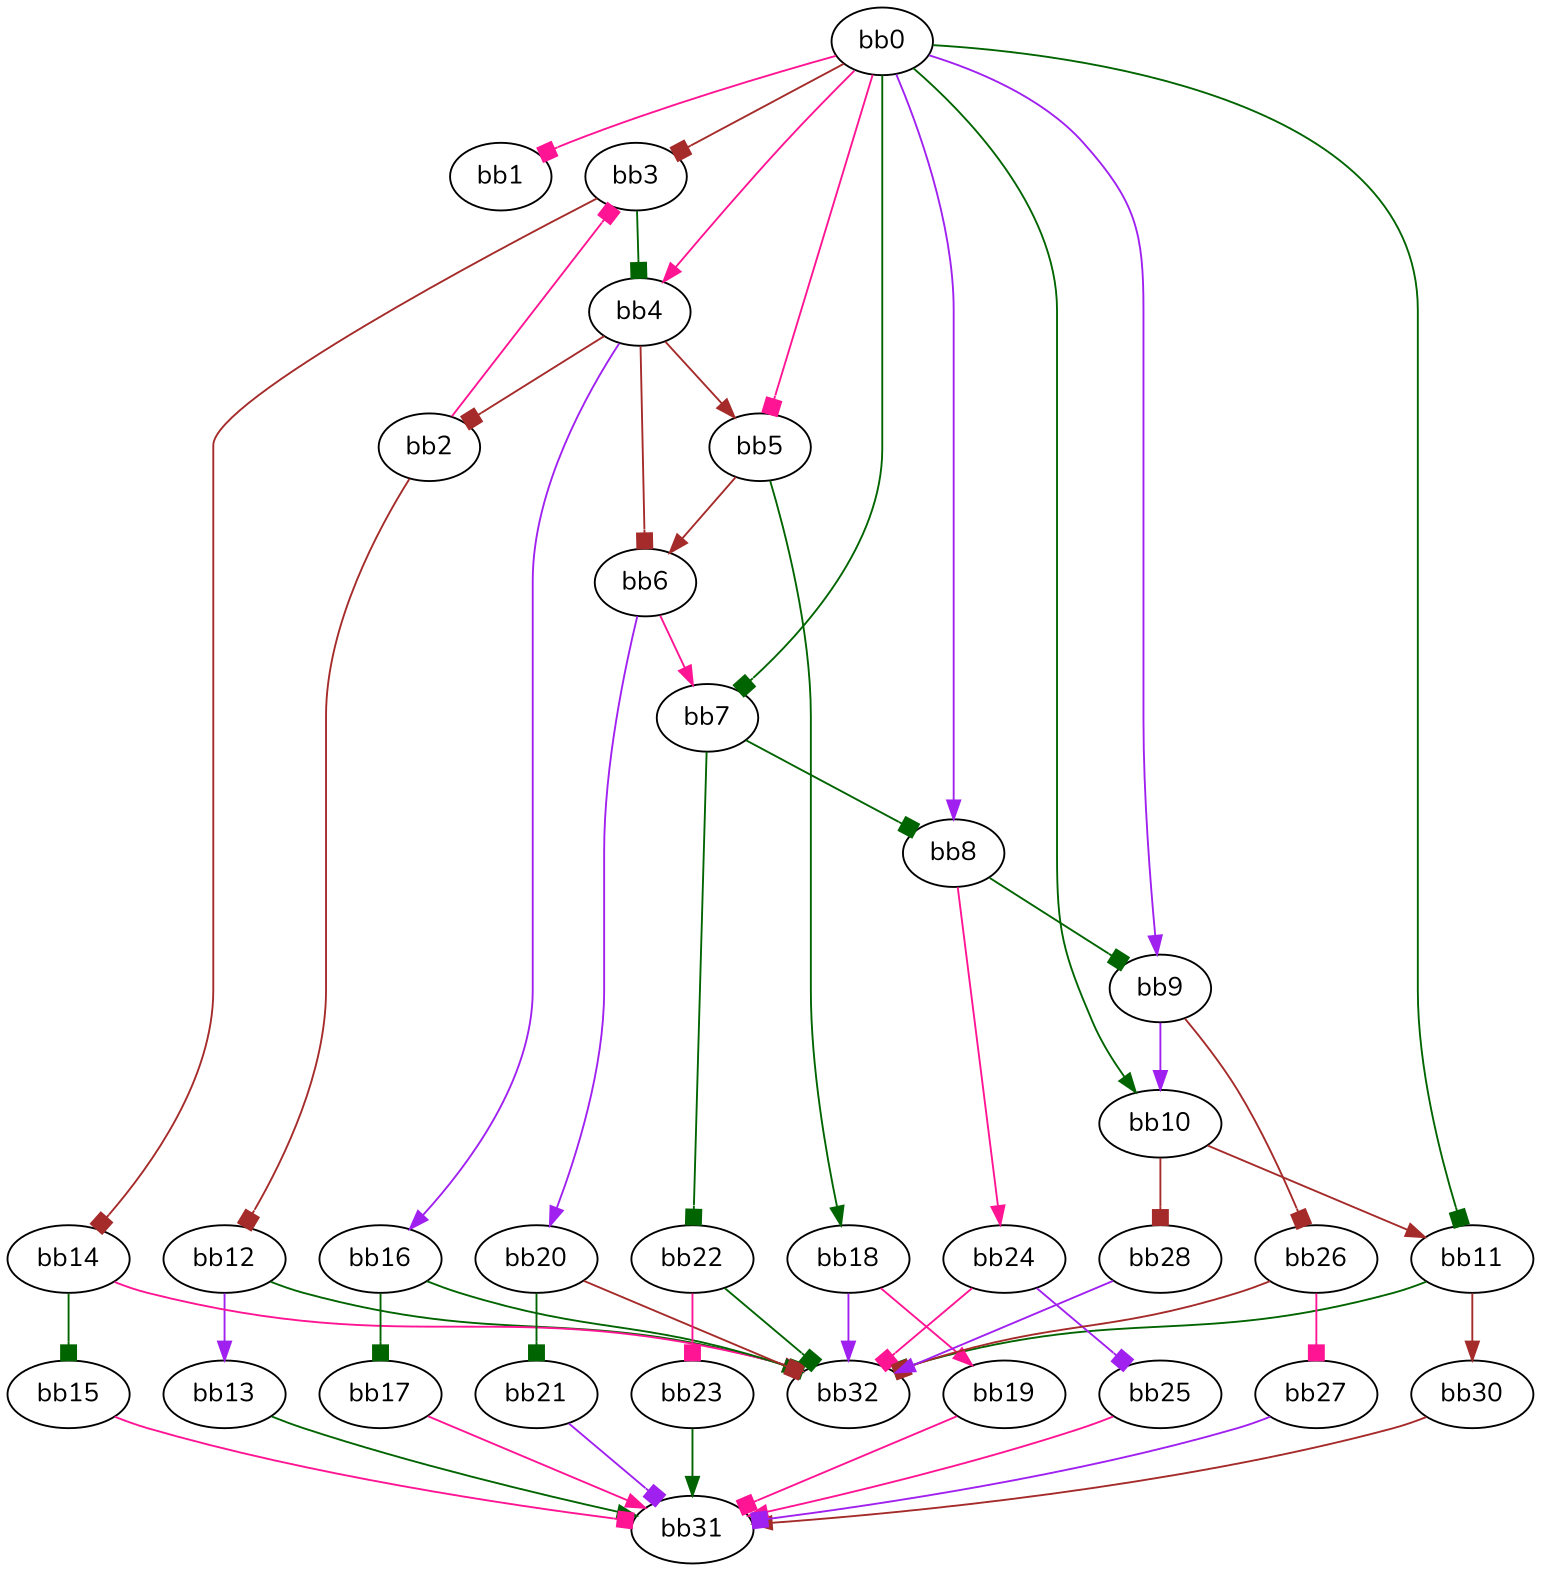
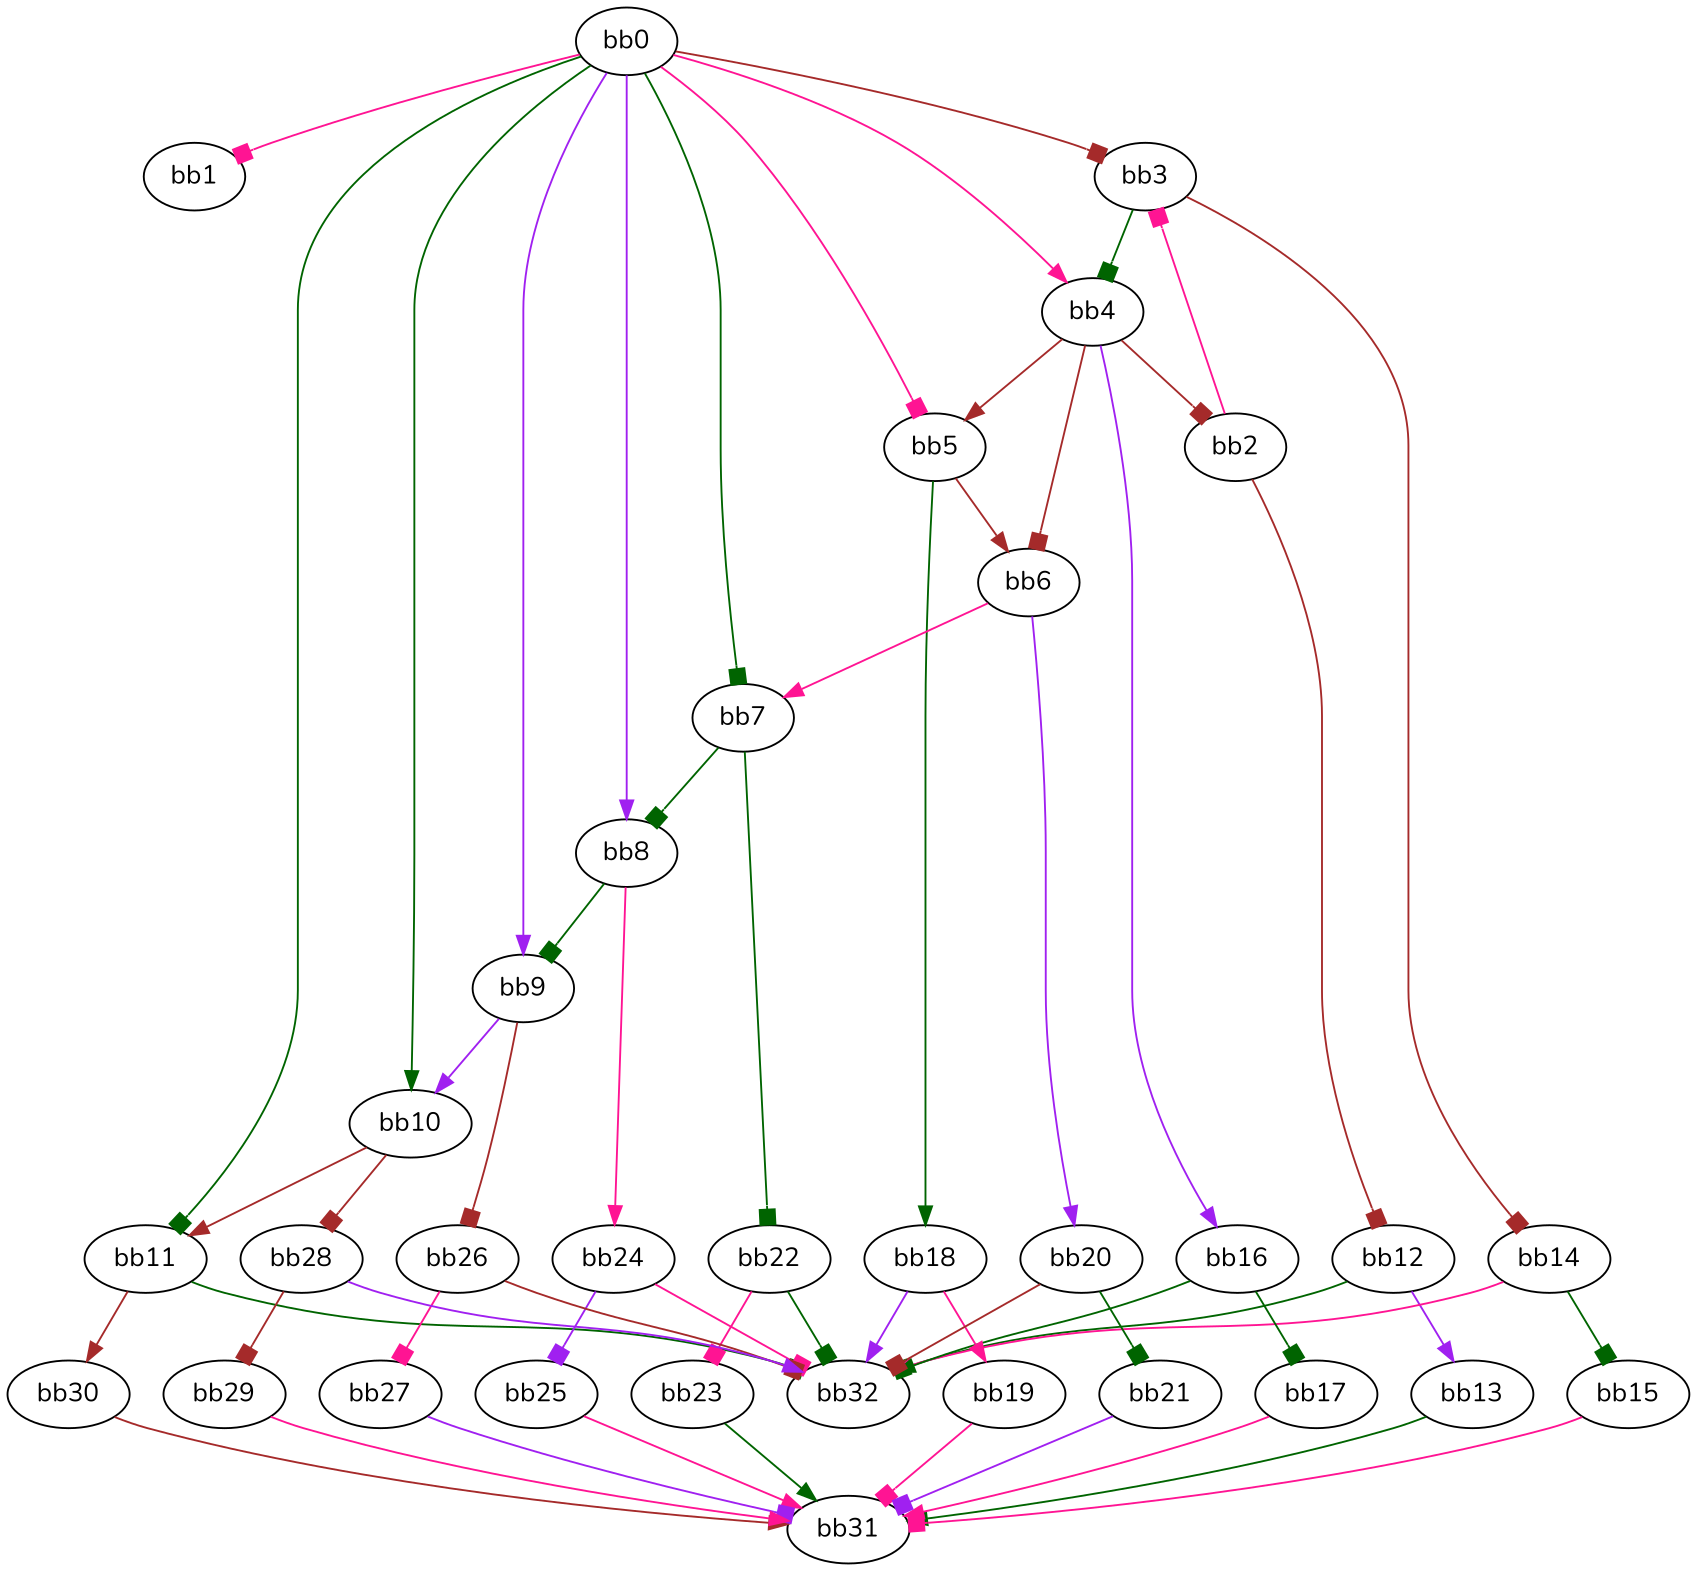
node "bb29": added
